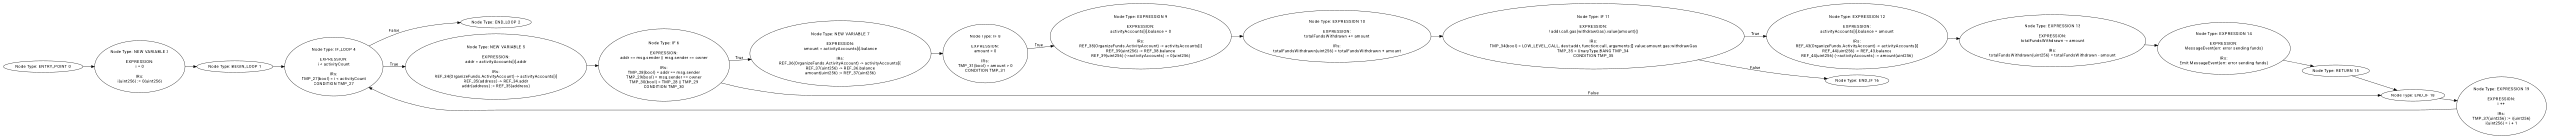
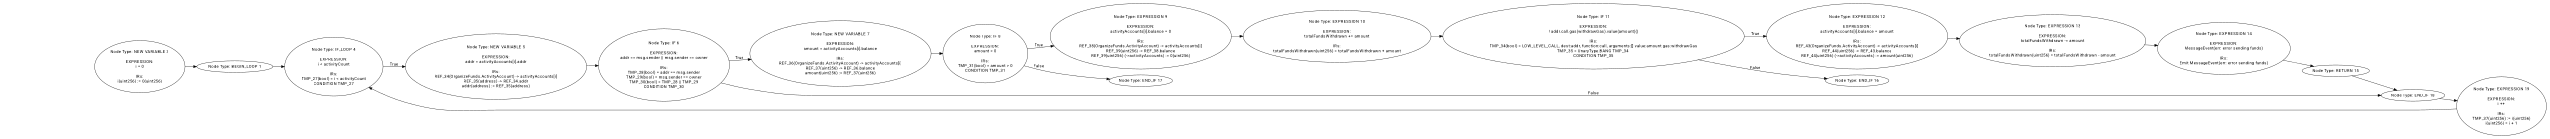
node "Node Type: END_LOOP 2": removed
node "Node Type: ENTRY_POINT 0": removed
node "Node Type: END_IF 17": added
